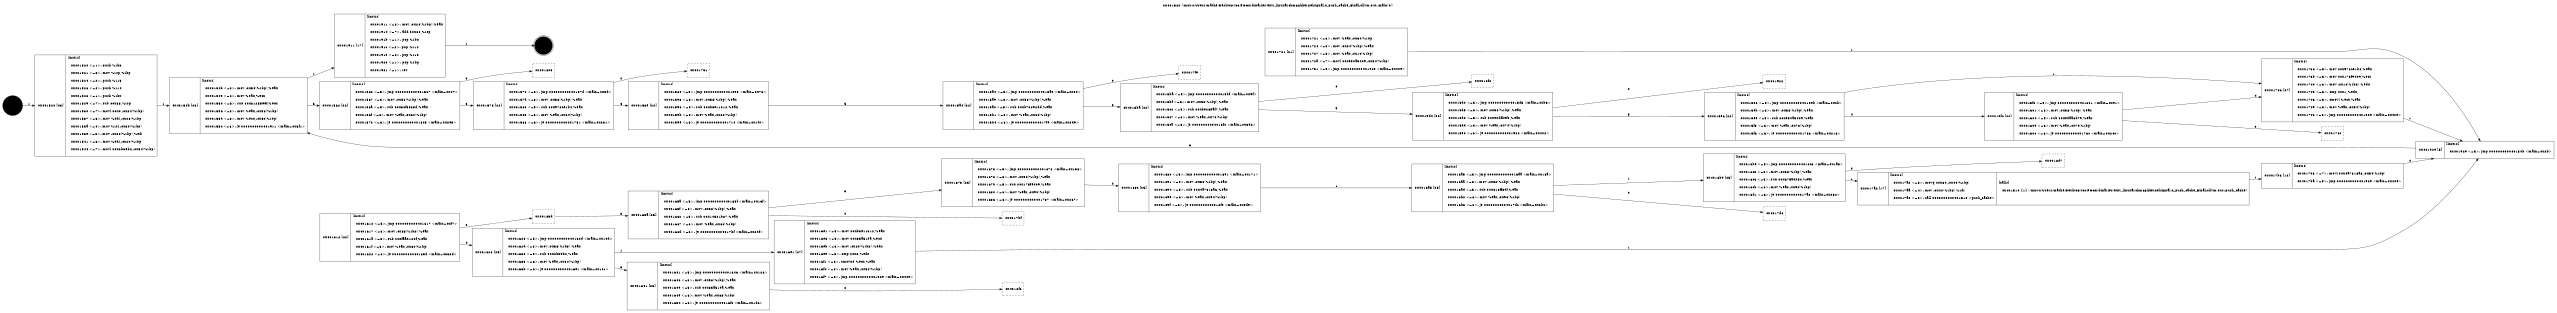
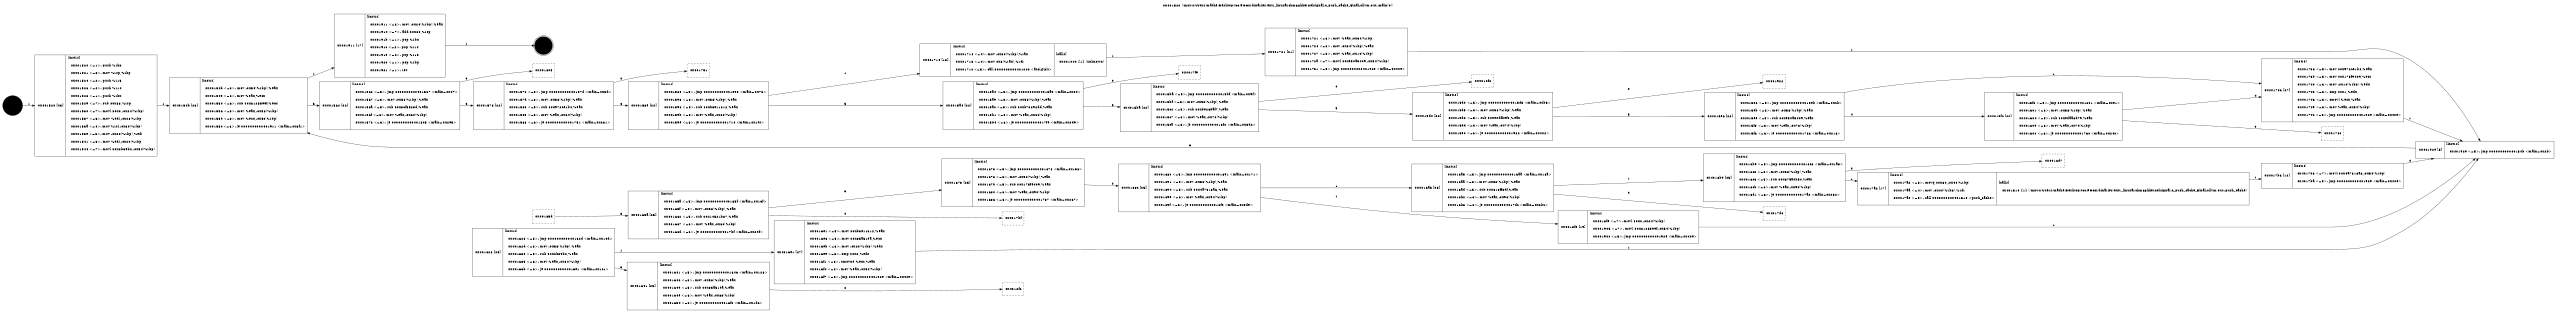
node "0x401714 [13]": added
node "0x4018fe [19]": added
node "0x401612 [22]": removed
